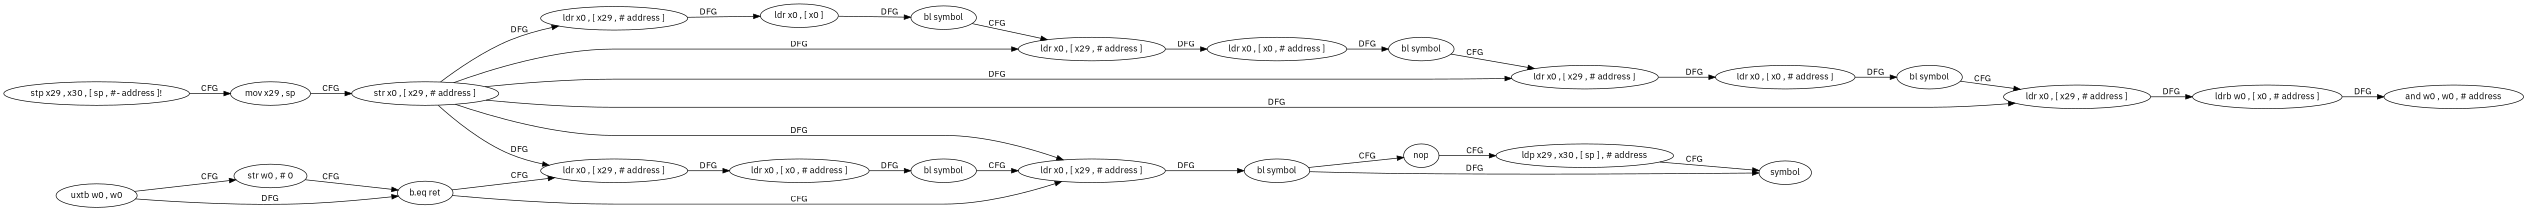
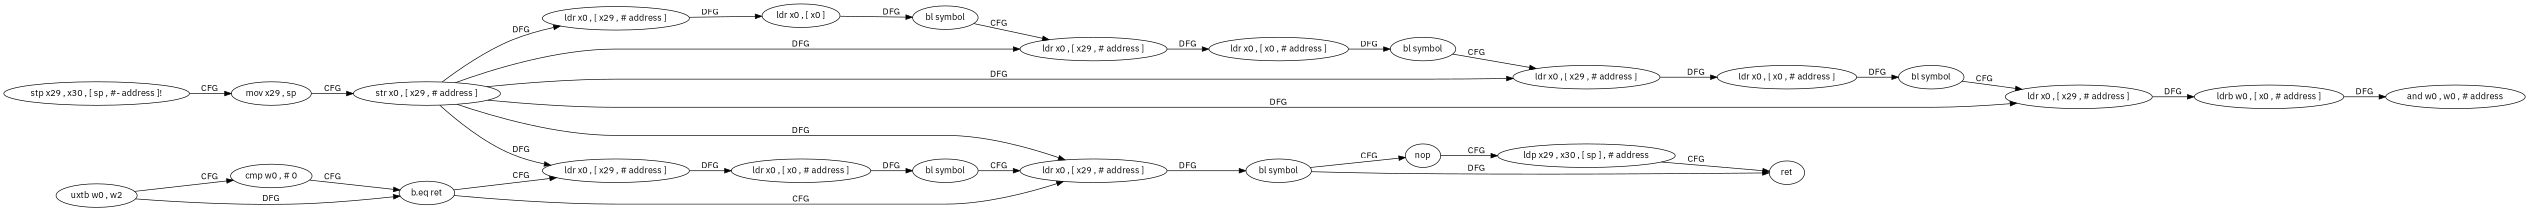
node "symbol": label "symbol" -> "ret"
node "str w0 , # 0": label "str w0 , # 0" -> "cmp w0 , # 0"
node "uxtb w0 , w0": label "uxtb w0 , w0" -> "uxtb w0 , w2"
